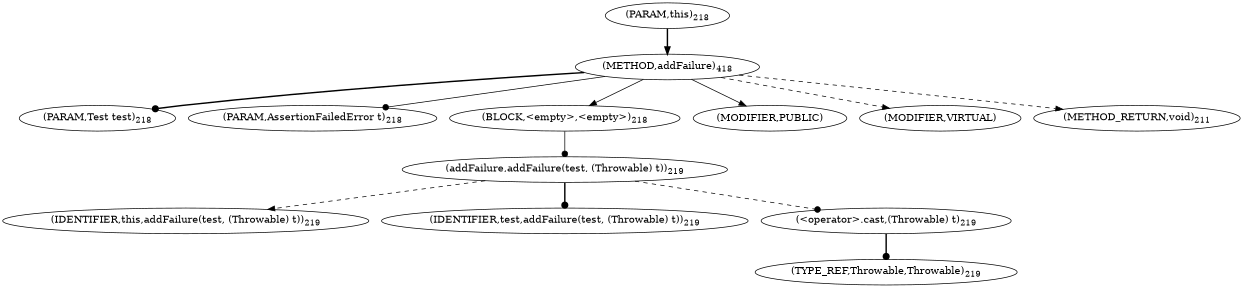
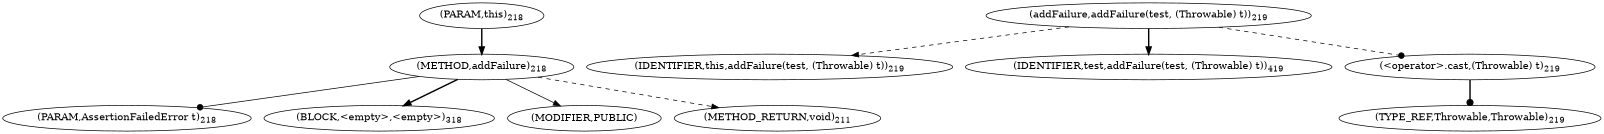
node "(METHOD,addFailure)": text "418" -> "218"
edge "(METHOD,addFailure)" -> "(BLOCK,<empty>,<empty>)": style solid -> bold
node "(BLOCK,<empty>,<empty>)": text "218" -> "318"
node "(PARAM,Test test)": removed
node "(MODIFIER,VIRTUAL)": removed
edge "(BLOCK,<empty>,<empty>)" -> "(addFailure,addFailure(test, (Throwable) t))": removed
edge "(addFailure,addFailure(test, (Throwable) t))" -> "(IDENTIFIER,test,addFailure(test, (Throwable) t))": arrowhead dot -> normal
node "(IDENTIFIER,test,addFailure(test, (Throwable) t))": text "219" -> "419"
